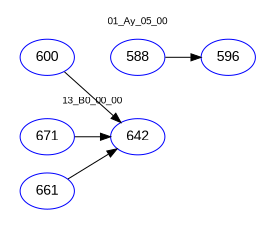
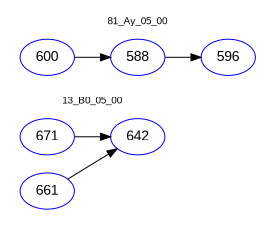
cluster "01_Ay_05_00": label "01_Ay_05_00" -> "81_Ay_05_00"
edge "600" -> "642": now "600" -> "588"
cluster "13_B0_00_00": label "13_B0_00_00" -> "13_B0_05_00"
